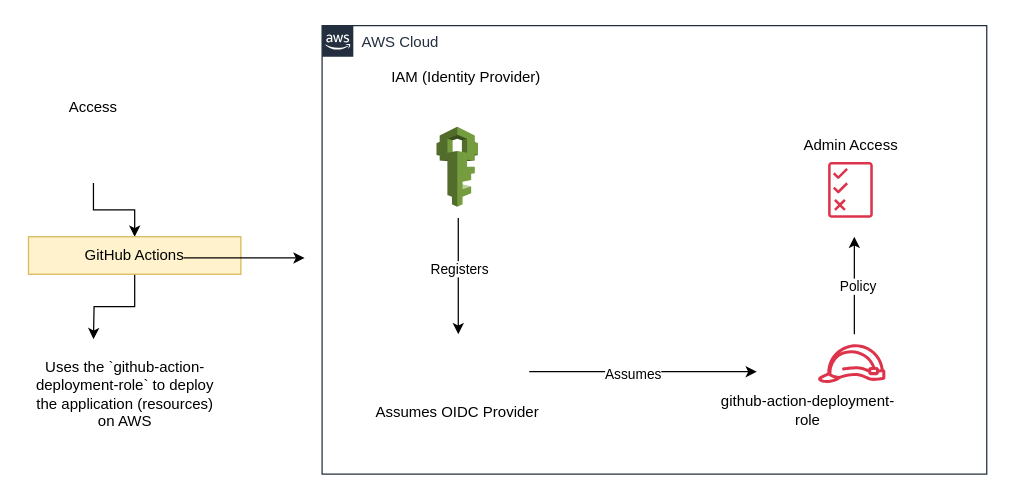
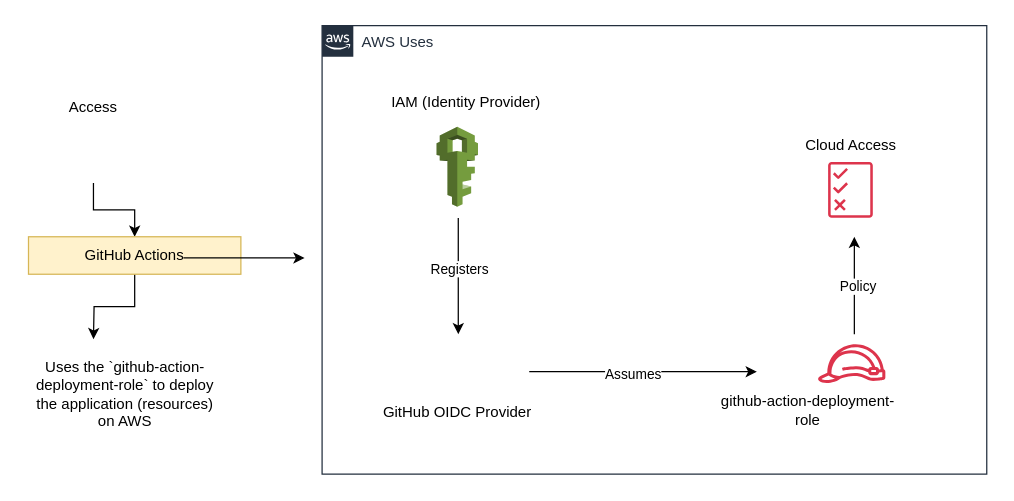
node "AWS Cloud": label "AWS Cloud" -> "AWS Uses"
node "IAM (Identity Provider)": moved (465, 78) -> (465, 103)
node "Admin Access": label "Admin Access" -> "Cloud Access"
node "Assumes OIDC Provider": label "Assumes OIDC Provider" -> "GitHub OIDC Provider"
